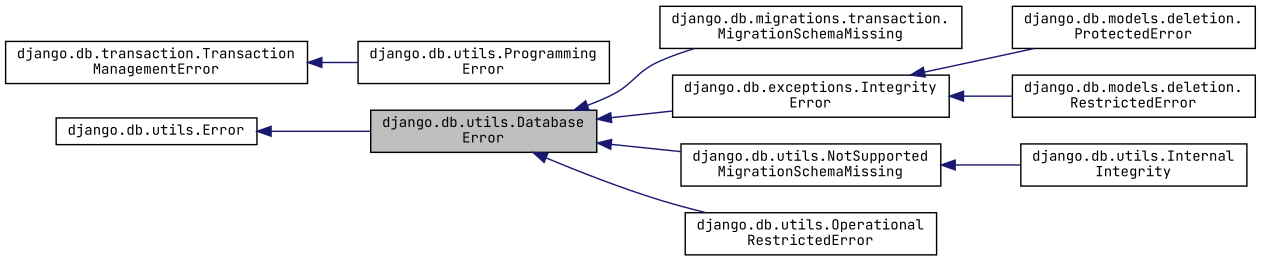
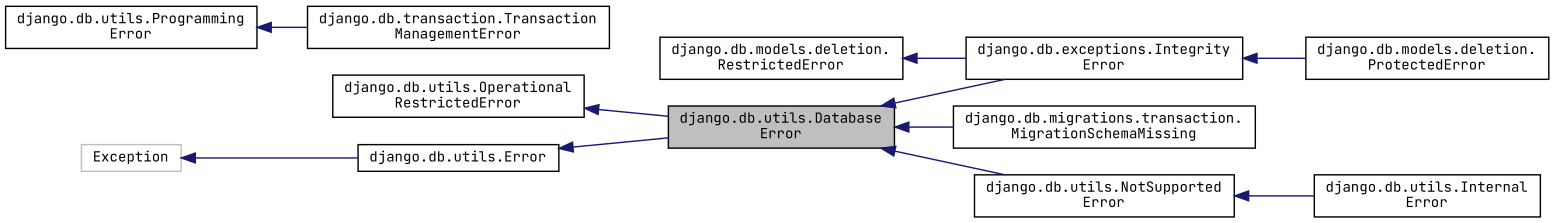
edge "django.db.utils.Programming Error" -> "django.db.transaction.Transaction ManagementError": reversed
edge "django.db.models.deletion. RestrictedError" -> "django.db.exceptions.Integrity Error": reversed
node "Exception": added
node "django.db.utils.NotSupported MigrationSchemaMissing": label "django.db.utils.NotSupported MigrationSchemaMissing" -> "django.db.utils.NotSupported Error"
node "django.db.utils.Internal Integrity": label "django.db.utils.Internal Integrity" -> "django.db.utils.Internal Error"
edge "django.db.utils.Operational RestrictedError" -> "django.db.utils.Database Error": reversed
